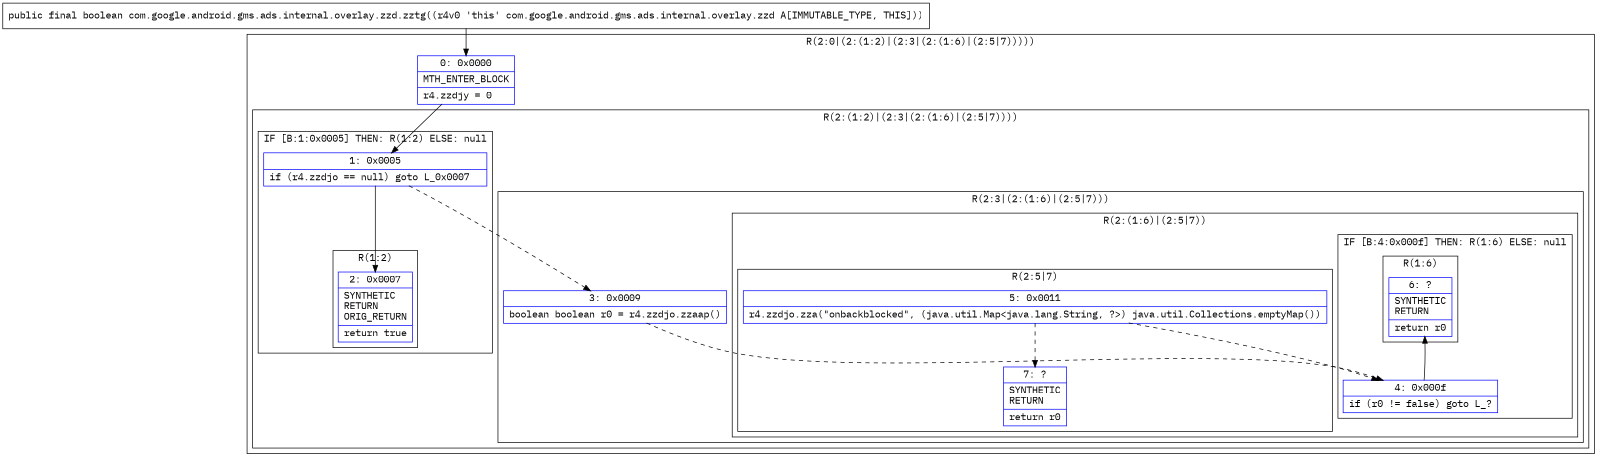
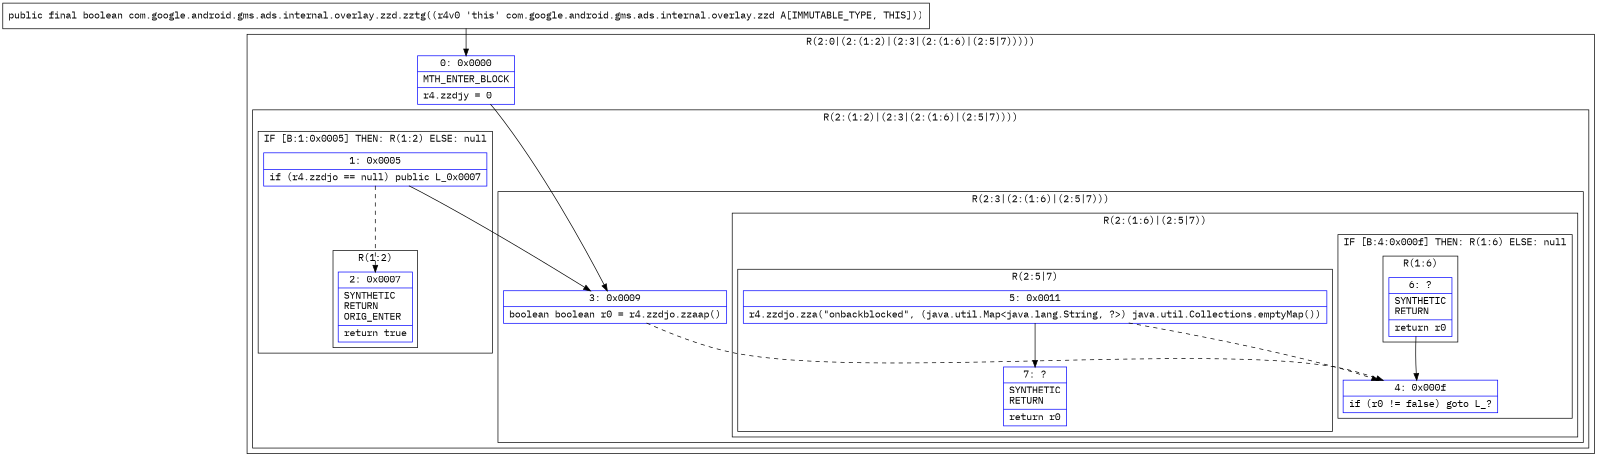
edge "0: 0x0000" -> "1: 0x0005": now "0: 0x0000" -> "3: 0x0009"
node "1: 0x0005": text "if (r4.zzdjo == null) goto L_0x0007" -> "if (r4.zzdjo == null) public L_0x0007"
edge "1: 0x0005" -> "2: 0x0007": style solid -> dashed
edge "1: 0x0005" -> "3: 0x0009": style dashed -> solid
node "2: 0x0007": text "ORIG_RETURN" -> "ORIG_ENTER"
edge "5: 0x0011" -> "7: ?": style dashed -> solid
edge "4: 0x000f" -> "6: ?": reversed
